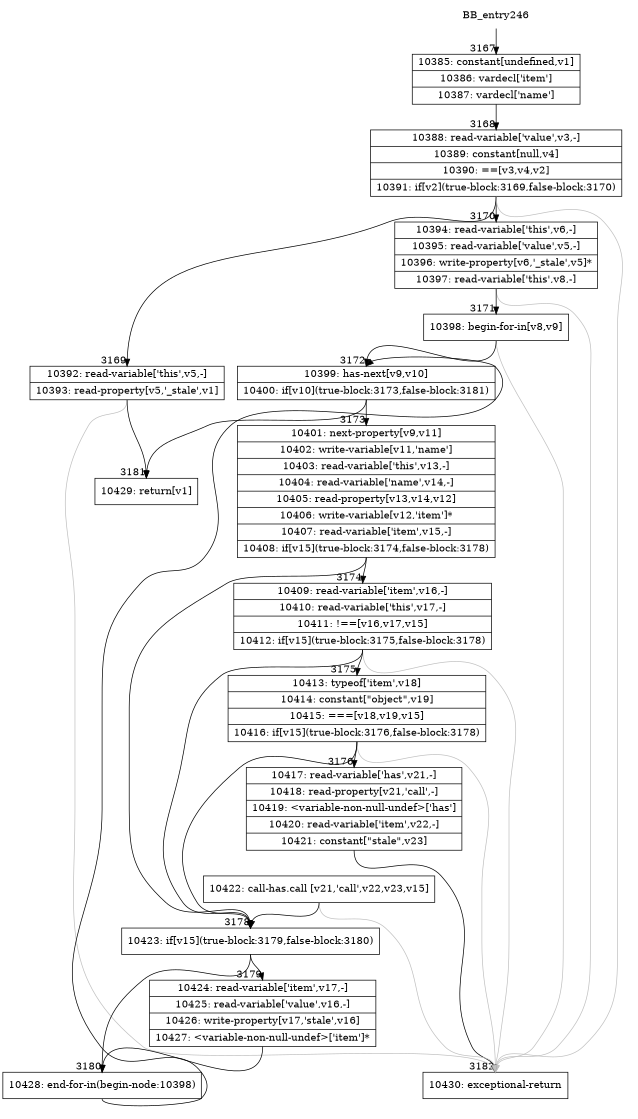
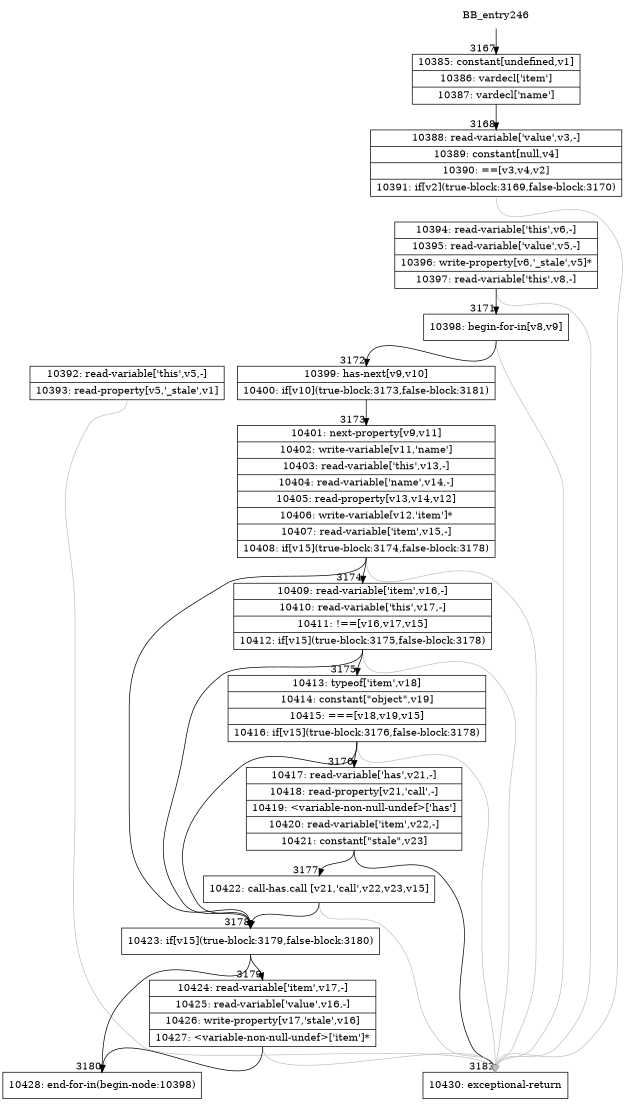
edge "10388: read-variable['value',v3,-]" -> "10394: read-variable['this',v6,-]": removed
edge "10388: read-variable['value',v3,-]" -> "10392: read-variable['this',v5,-]": removed
node "10429: return[v1]": removed
edge "10428: end-for-in(begin-node:10398)" -> "10399: has-next[v9,v10]": removed
edge "10401: next-property[v9,v11]" -> "10430: exceptional-return": added
edge "10417: read-variable['has',v21,-]" -> "10422: call-has.call [v21,'call',v22,v23,v15]": added
edge "10424: read-variable['item',v17,-]" -> "10430: exceptional-return": added
